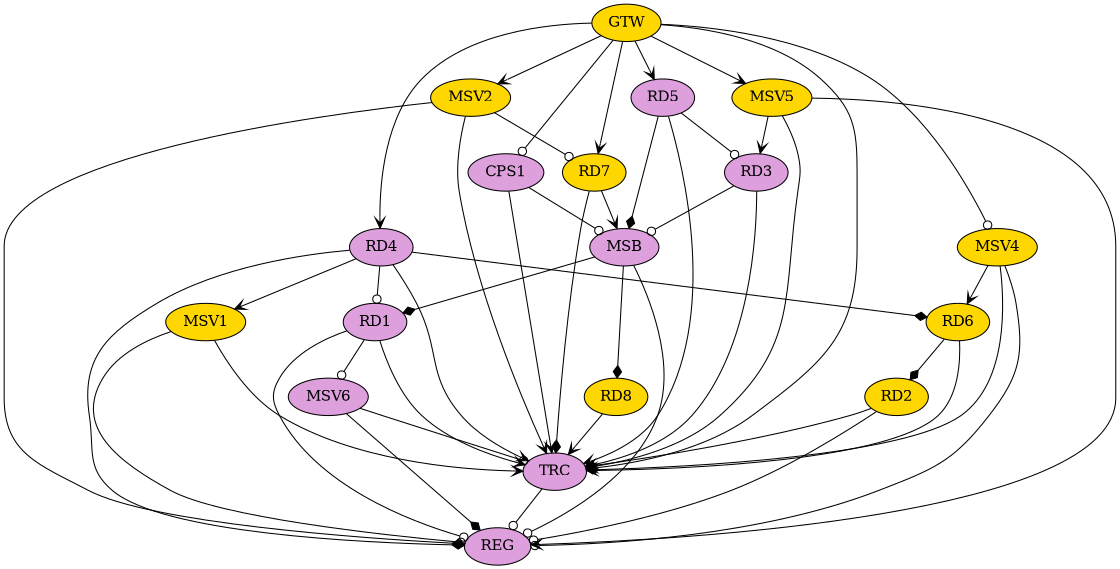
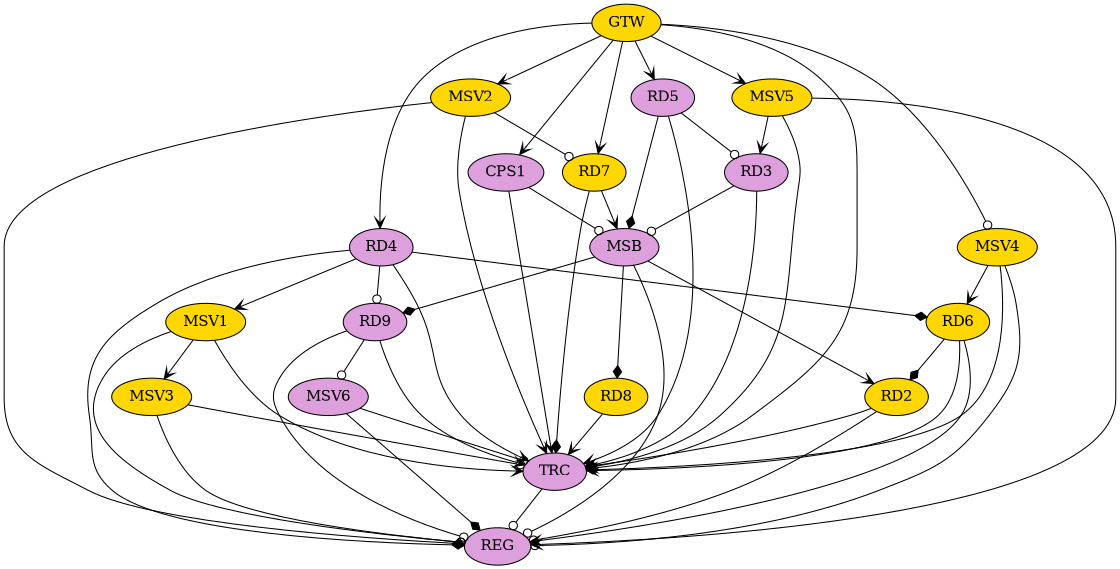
edge "GTW" -> "CPS1": arrowhead odot -> vee
edge "MSB" -> "RD2": added
node "RD1": label "RD1" -> "RD9"
node "MSV3": added
edge "RD6" -> "REG": added
